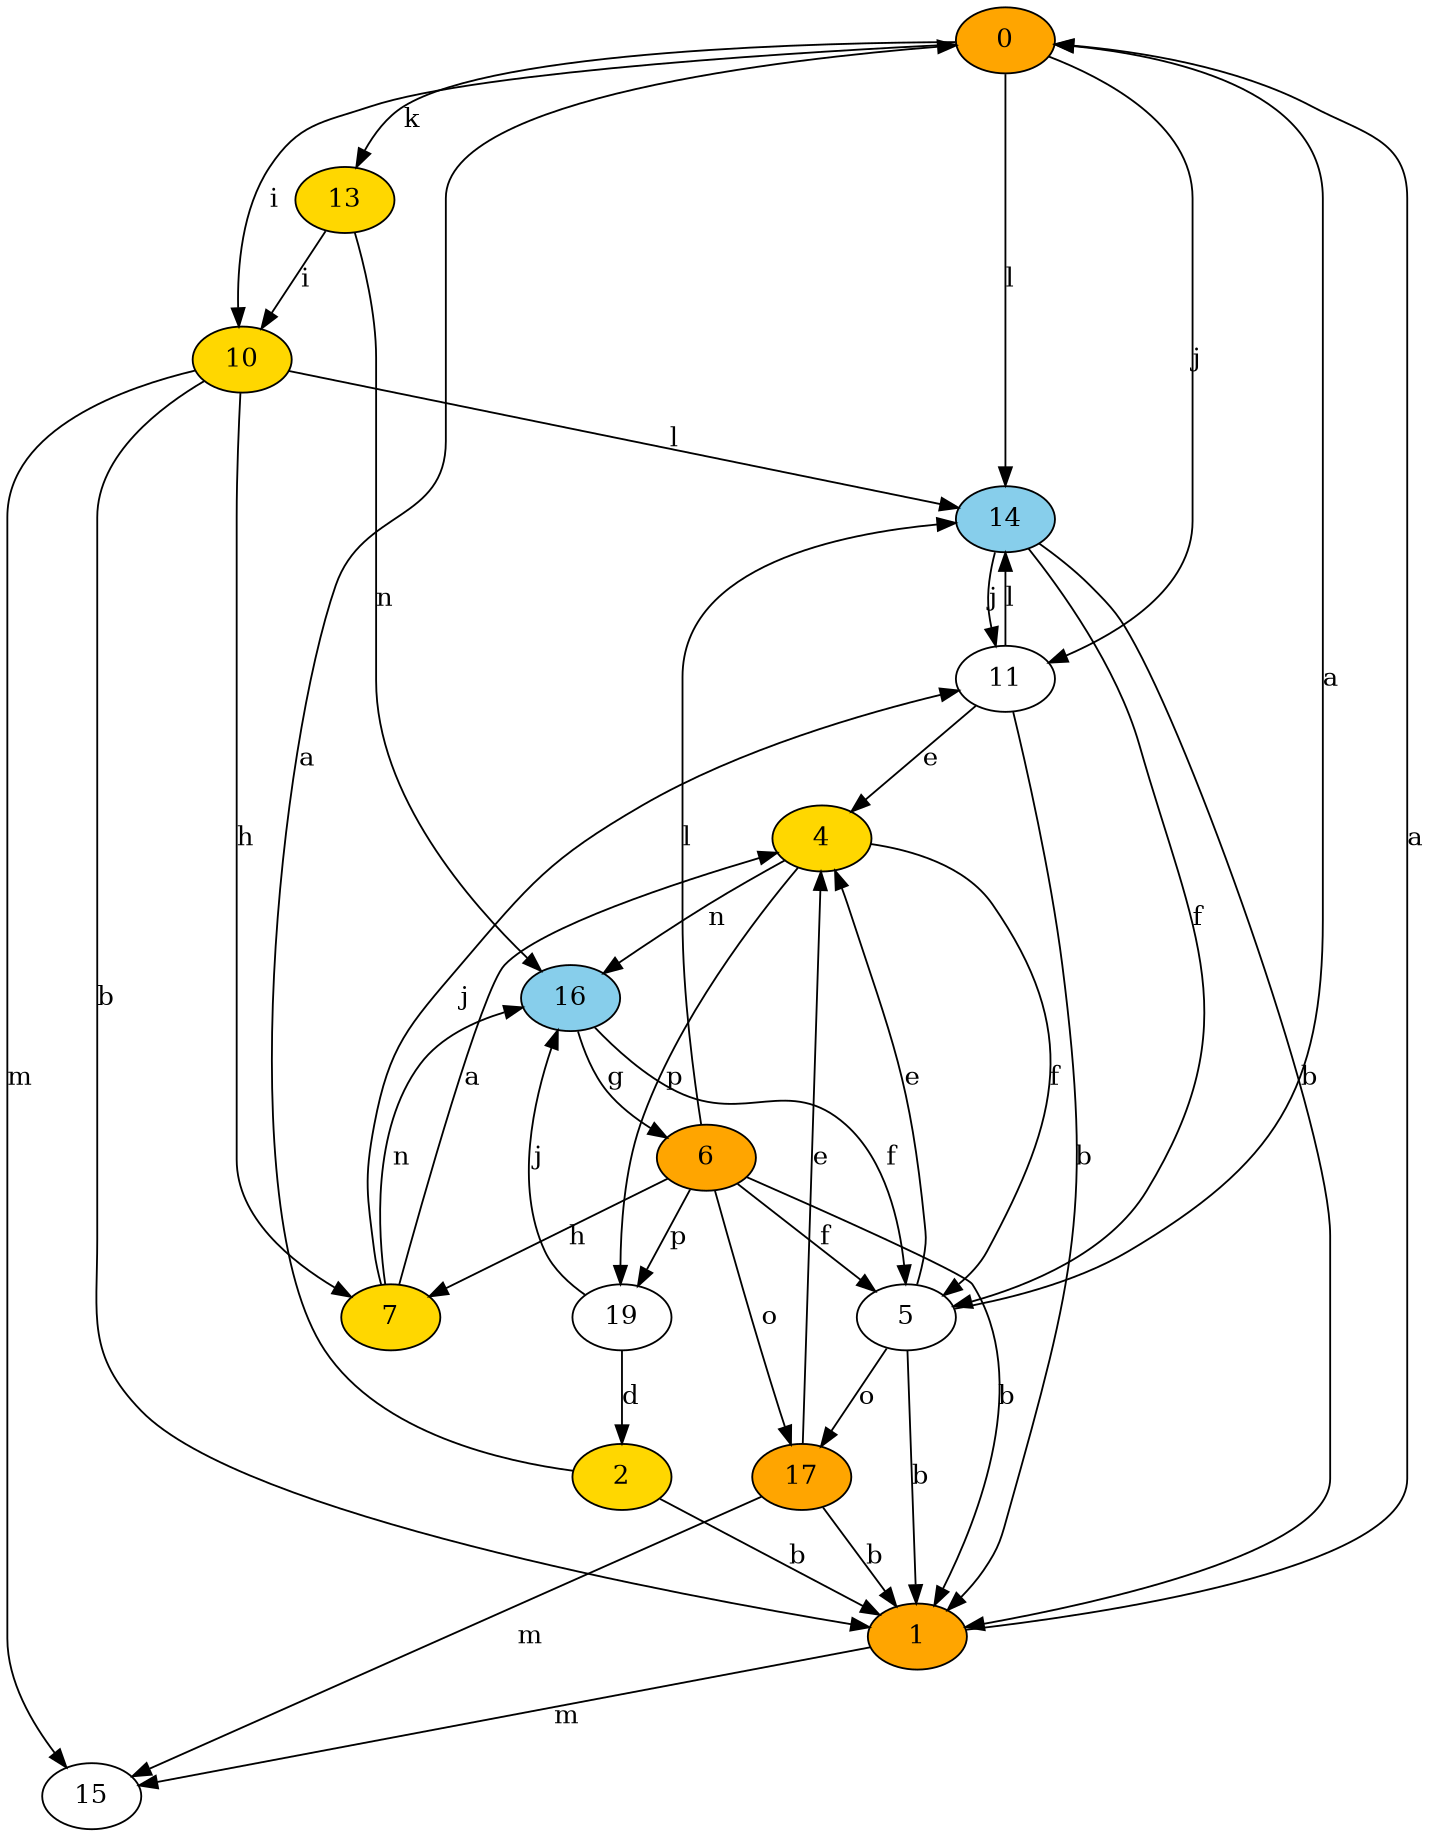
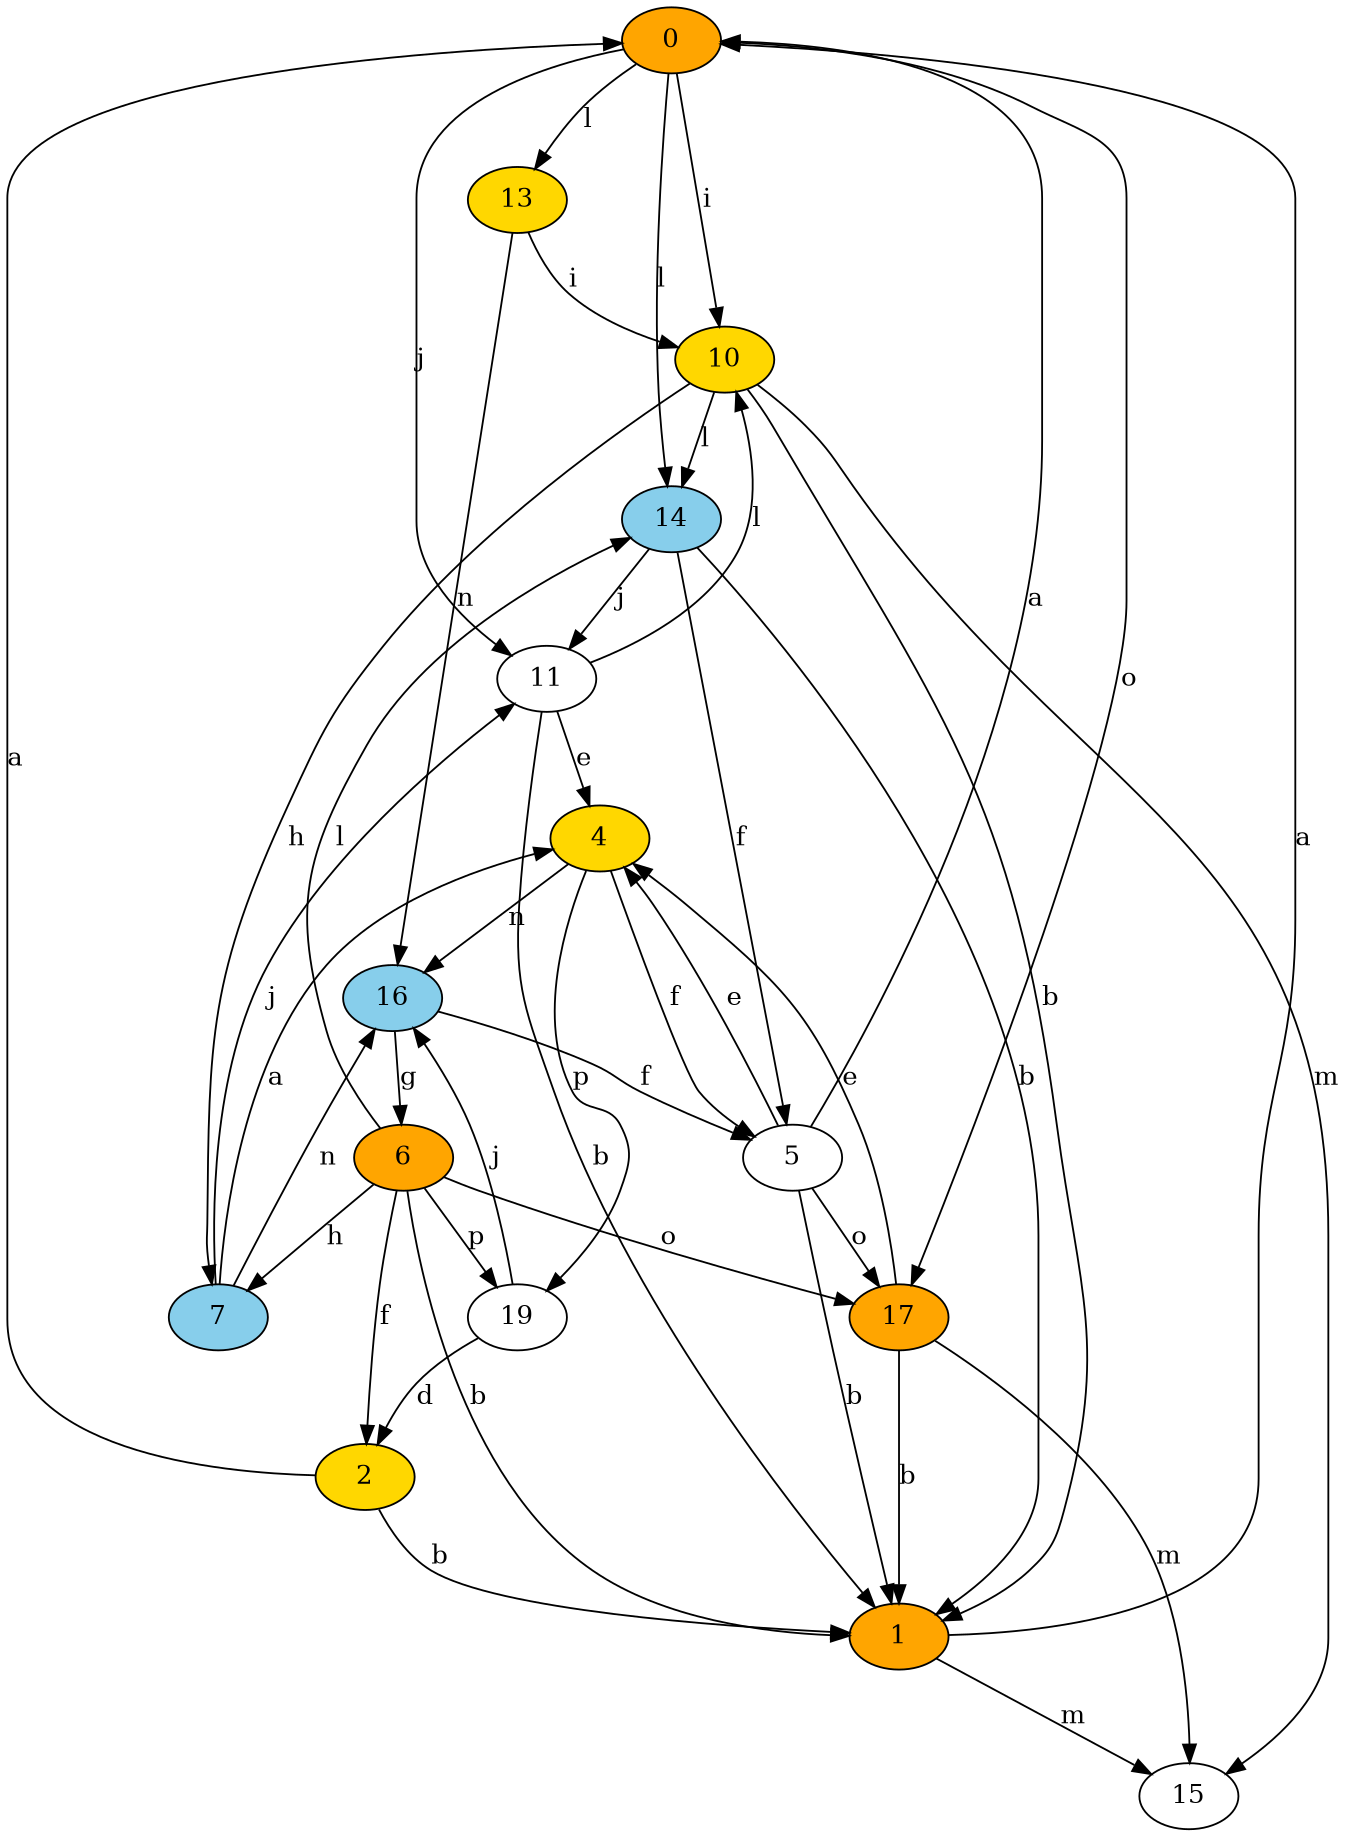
edge "0" -> "13": label "k" -> "l"
edge "0" -> "17": added, label "o"
edge "11" -> "14": now "11" -> "10"
edge "6" -> "5": now "6" -> "2"
node "7": fillcolor gold -> skyblue
